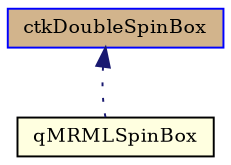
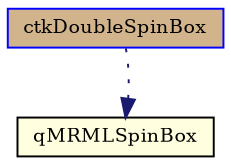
edge "qMRMLSpinBox" -> "ctkDoubleSpinBox": reversed
